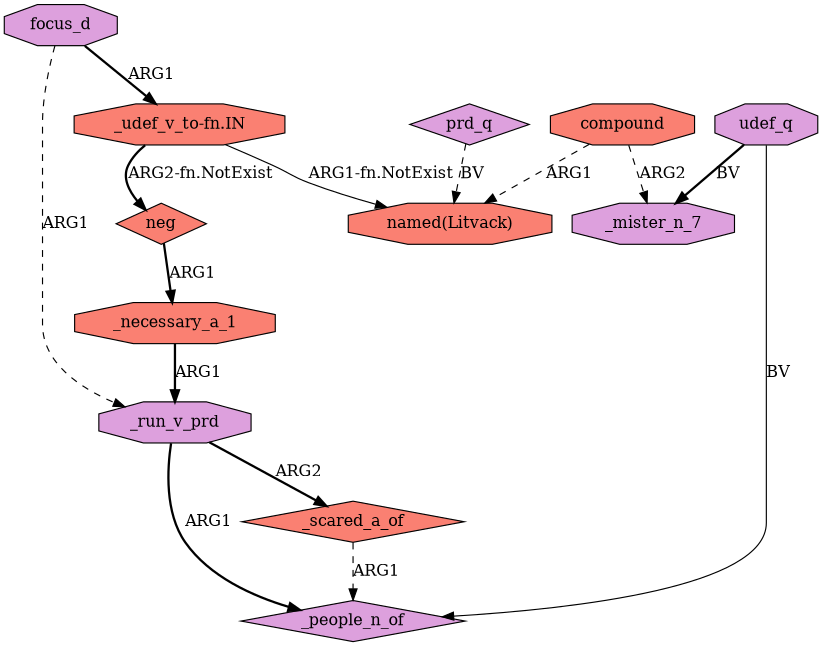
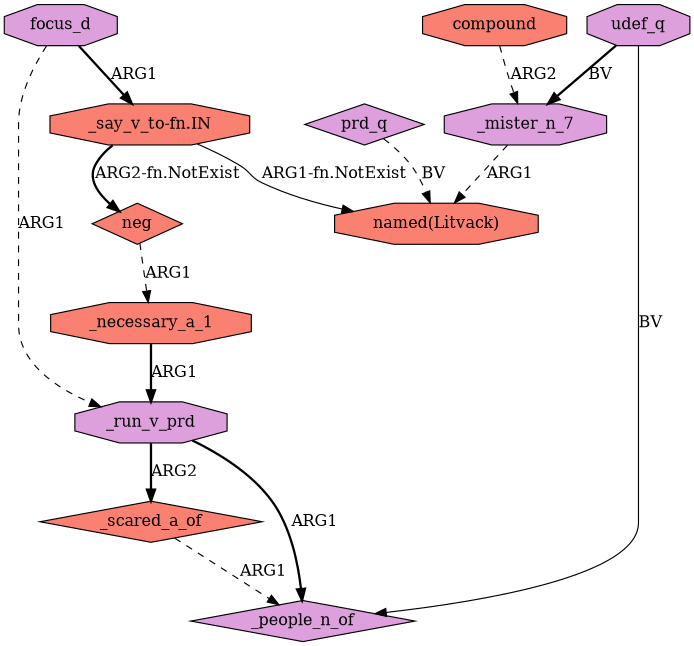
node "_udef_v_to-fn.IN": label "_udef_v_to-fn.IN" -> "_say_v_to-fn.IN"
edge "compound" -> "named(Litvack)": now "_mister_n_7" -> "named(Litvack)"
edge "neg" -> "_necessary_a_1": style bold -> dashed
